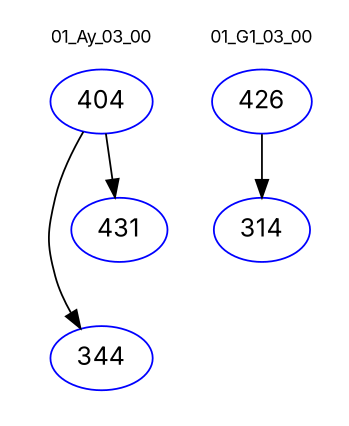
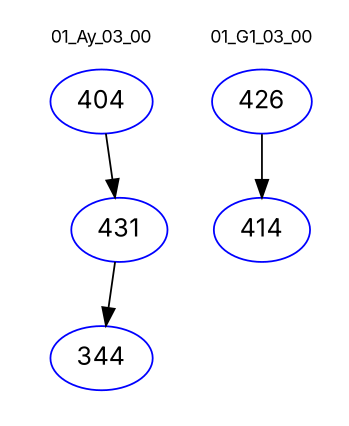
edge "404" -> "344": now "431" -> "344"
node "314": label "314" -> "414"
